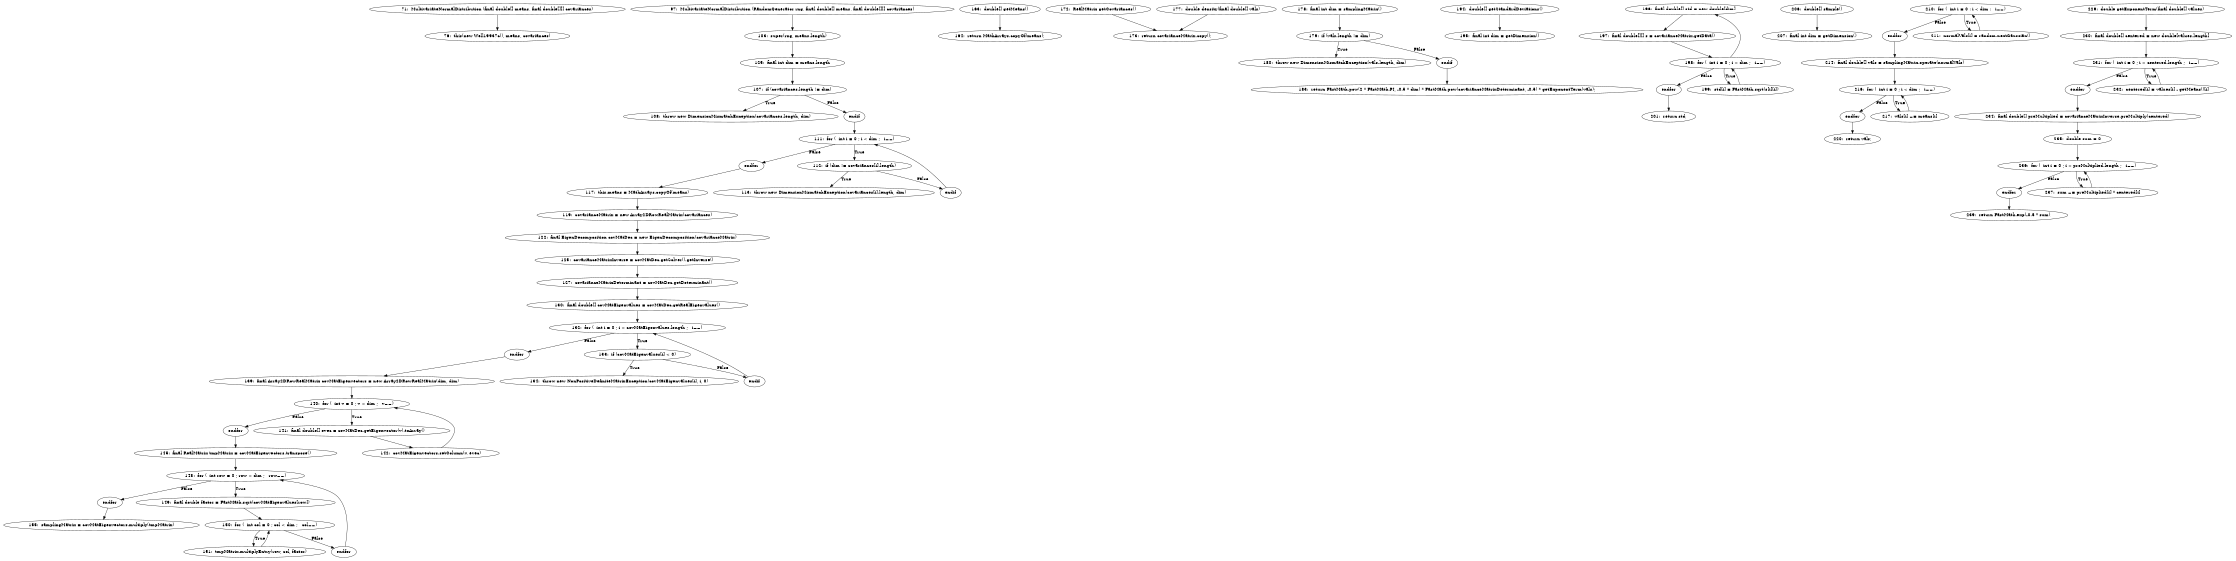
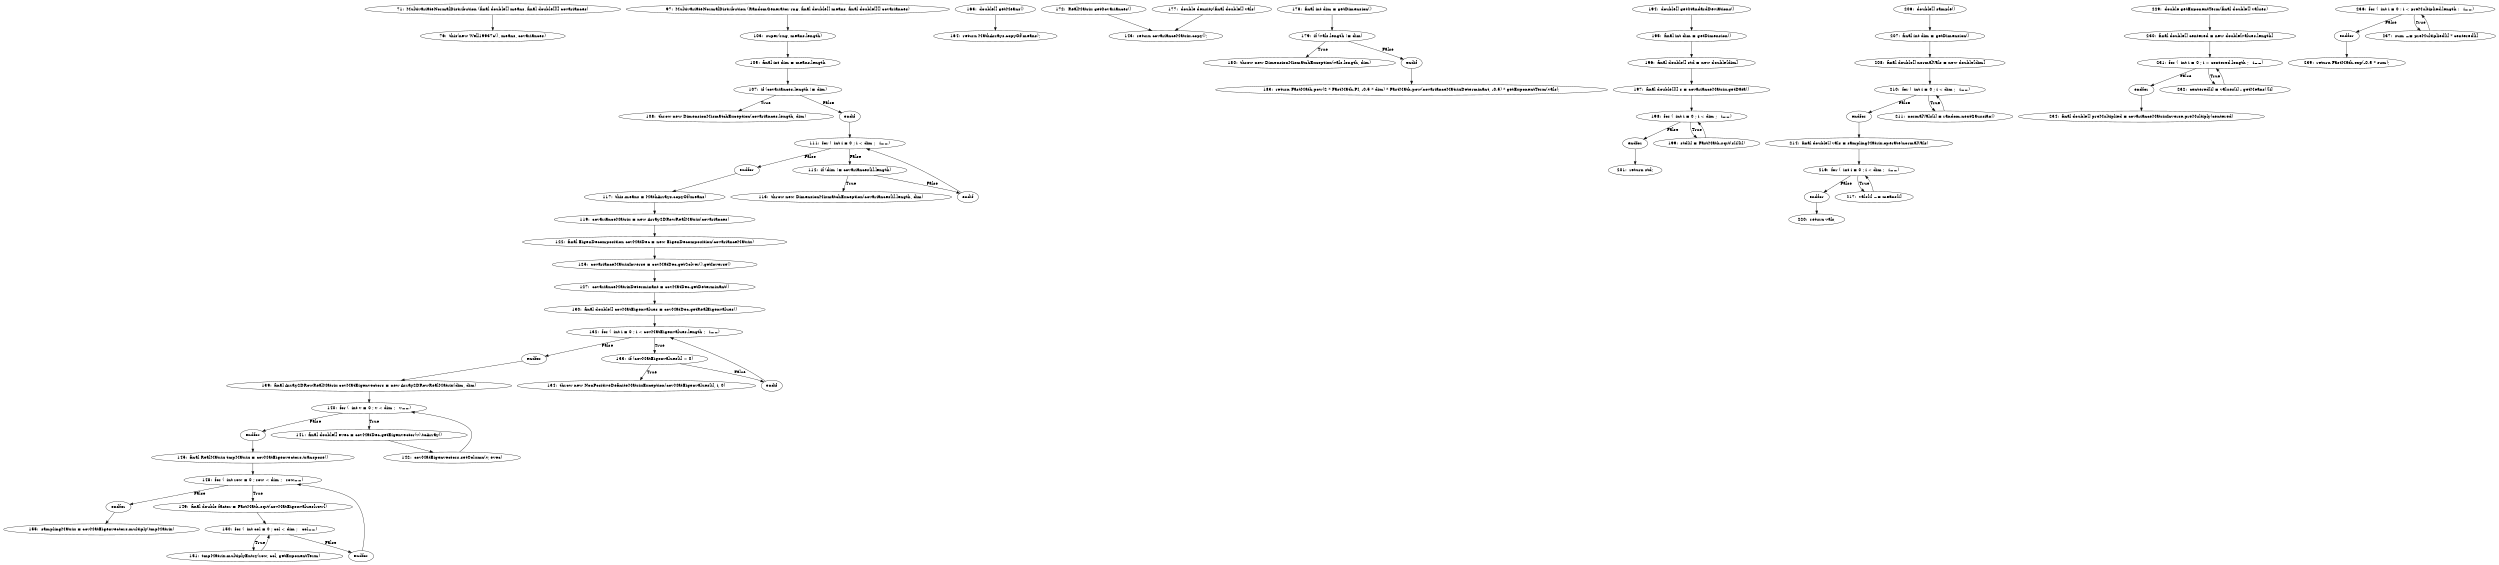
node "178:  final int dim = samplingMatrix()": label "178:  final int dim = samplingMatrix()" -> "178:  final int dim = getDimension()"
edge "198:  for (  int i = 0 ; i < dim ;   i++)" -> "196:  final double[] std = new double[dim]": now "195:  final int dim = getDimension()" -> "196:  final double[] std = new double[dim]"
node "173:  return covarianceMatrix.copy();": label "173:  return covarianceMatrix.copy();" -> "143:  return covarianceMatrix.copy();"
node "125:  final int dim = means.length": label "125:  final int dim = means.length" -> "105:  final int dim = means.length"
node "208:  final double[] normalVals = new double[dim]": added
node "235:  double sum = 0": removed
edge "111:  for (  int i = 0 ; i < dim ;   i++)" -> "112:  if (dim != covariances[i].length)": label "True" -> "False"
node "151:  tmpMatrix.multiplyEntry(row, col, factor)": label "151:  tmpMatrix.multiplyEntry(row, col, factor)" -> "151:  tmpMatrix.multiplyEntry(row, col, getExponentTerm)"
